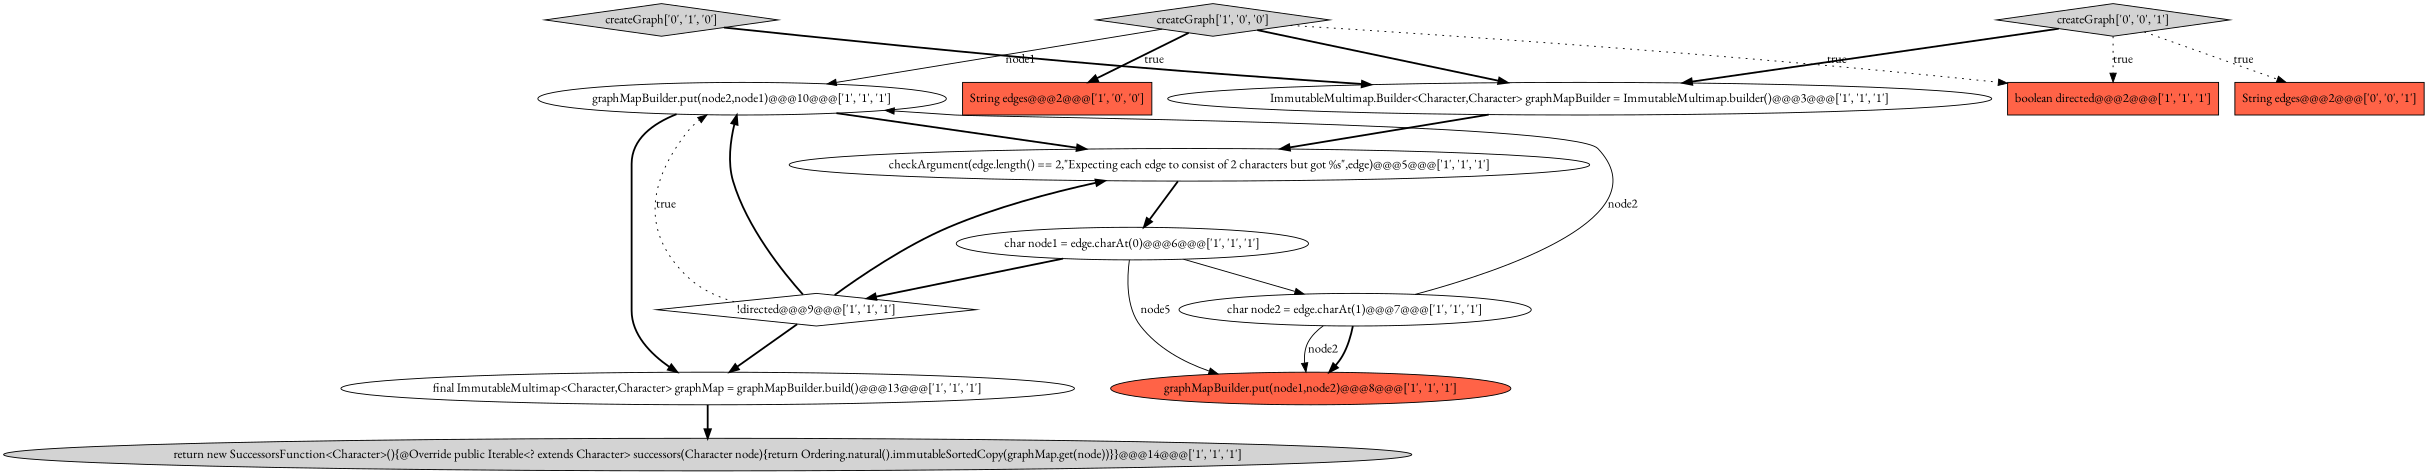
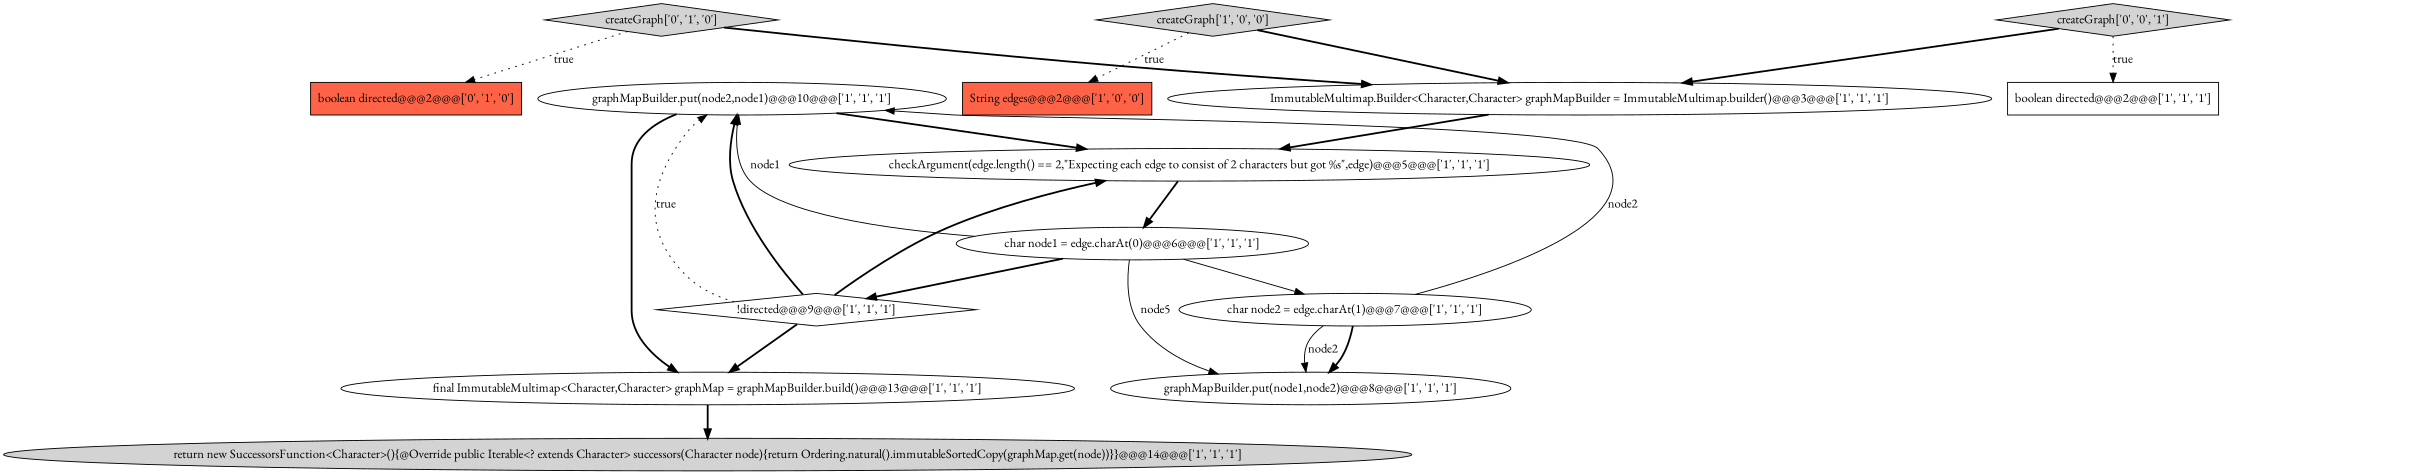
edge "createGraph['1', '0', '0']" -> "boolean directed@@@2@@@['1', '1', '1']": removed, label "true"
edge "createGraph['1', '0', '0']" -> "graphMapBuilder.put(node2,node1)@@@10@@@['1', '1', '1']": now "char node1 = edge.charAt(0)@@@6@@@['1', '1', '1']" -> "graphMapBuilder.put(node2,node1)@@@10@@@['1', '1', '1']"
edge "createGraph['1', '0', '0']" -> "String edges@@@2@@@['1', '0', '0']": style bold -> dotted
node "boolean directed@@@2@@@['0', '1', '0']": added
node "boolean directed@@@2@@@['1', '1', '1']": fillcolor tomato -> white
node "String edges@@@2@@@['0', '0', '1']": removed
node "graphMapBuilder.put(node1,node2)@@@8@@@['1', '1', '1']": fillcolor tomato -> white
